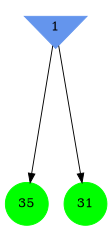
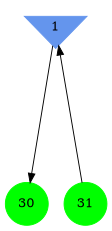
edge "1" -> "31": reversed
node "35": label "35" -> "30"
